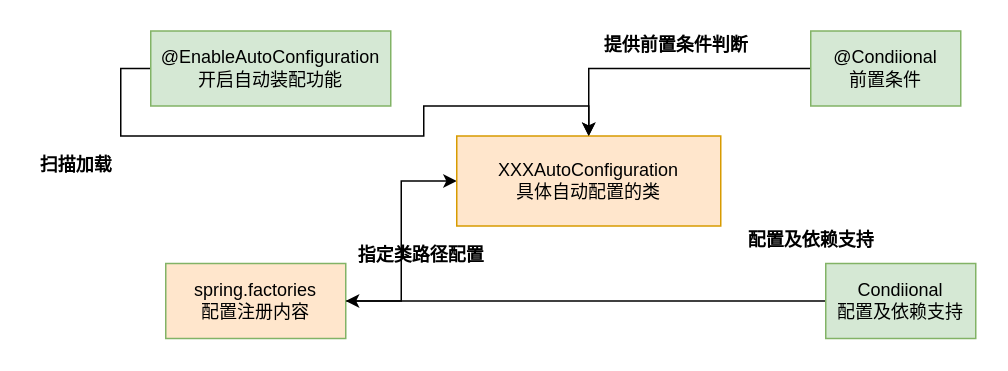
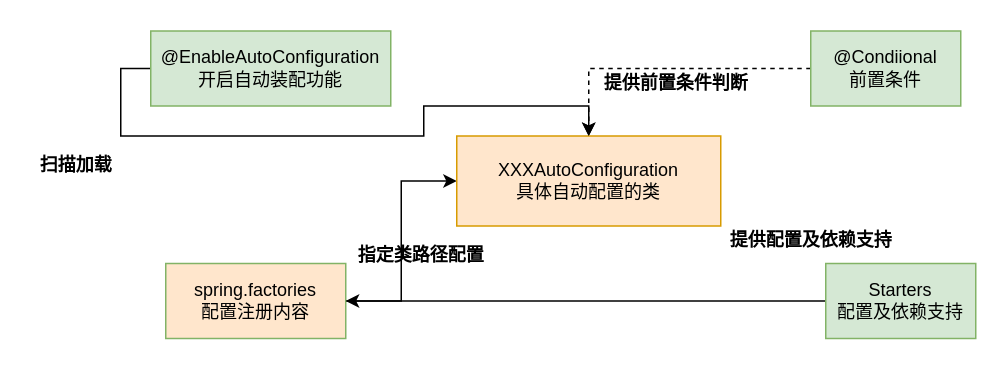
node "提供前置条件判断": moved (676, 46) -> (676, 83)
edge "@Condiional 前置条件" -> "XXXAutoConfiguration 具体自动配置的类": style solid -> dashed
node "配置及依赖支持": label "配置及依赖支持" -> "提供配置及依赖支持"
node "Condiional 配置及依赖支持": label "Condiional 配置及依赖支持" -> "Starters 配置及依赖支持"
